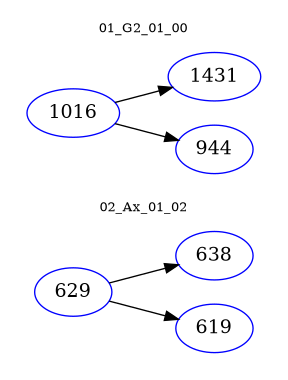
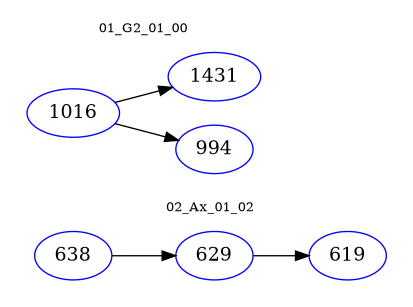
node "944": label "944" -> "994"
edge "629" -> "638": reversed
